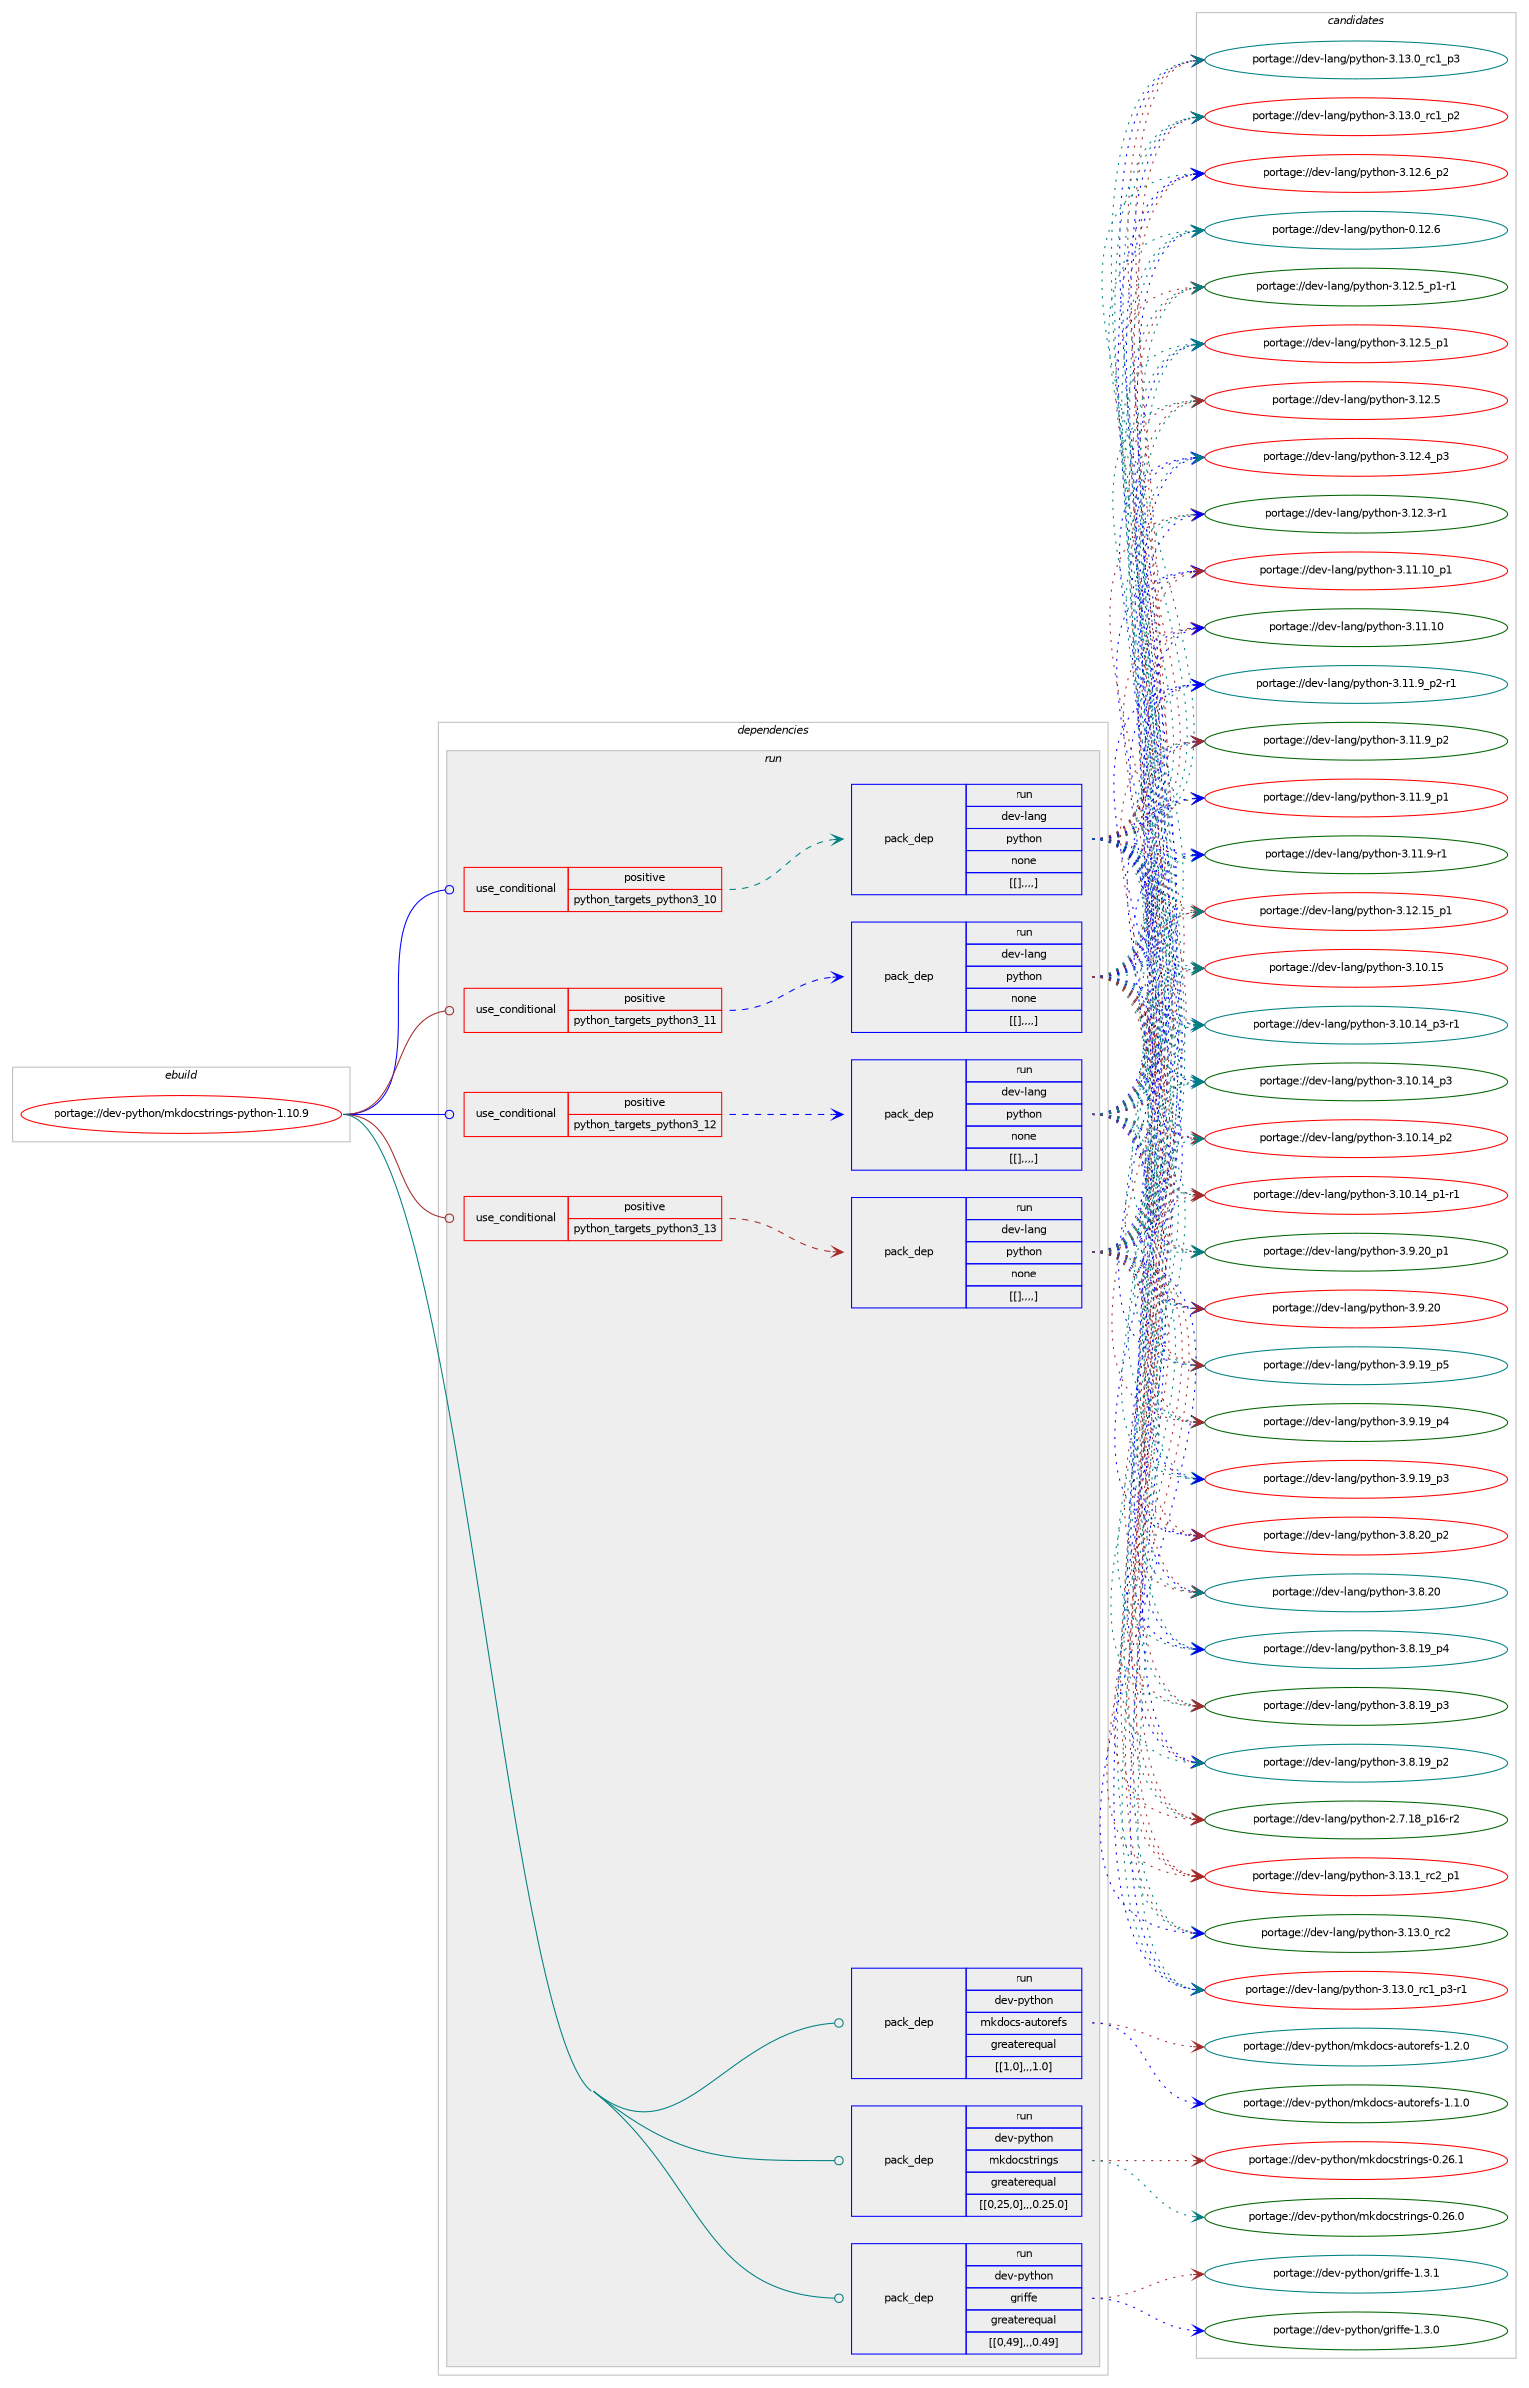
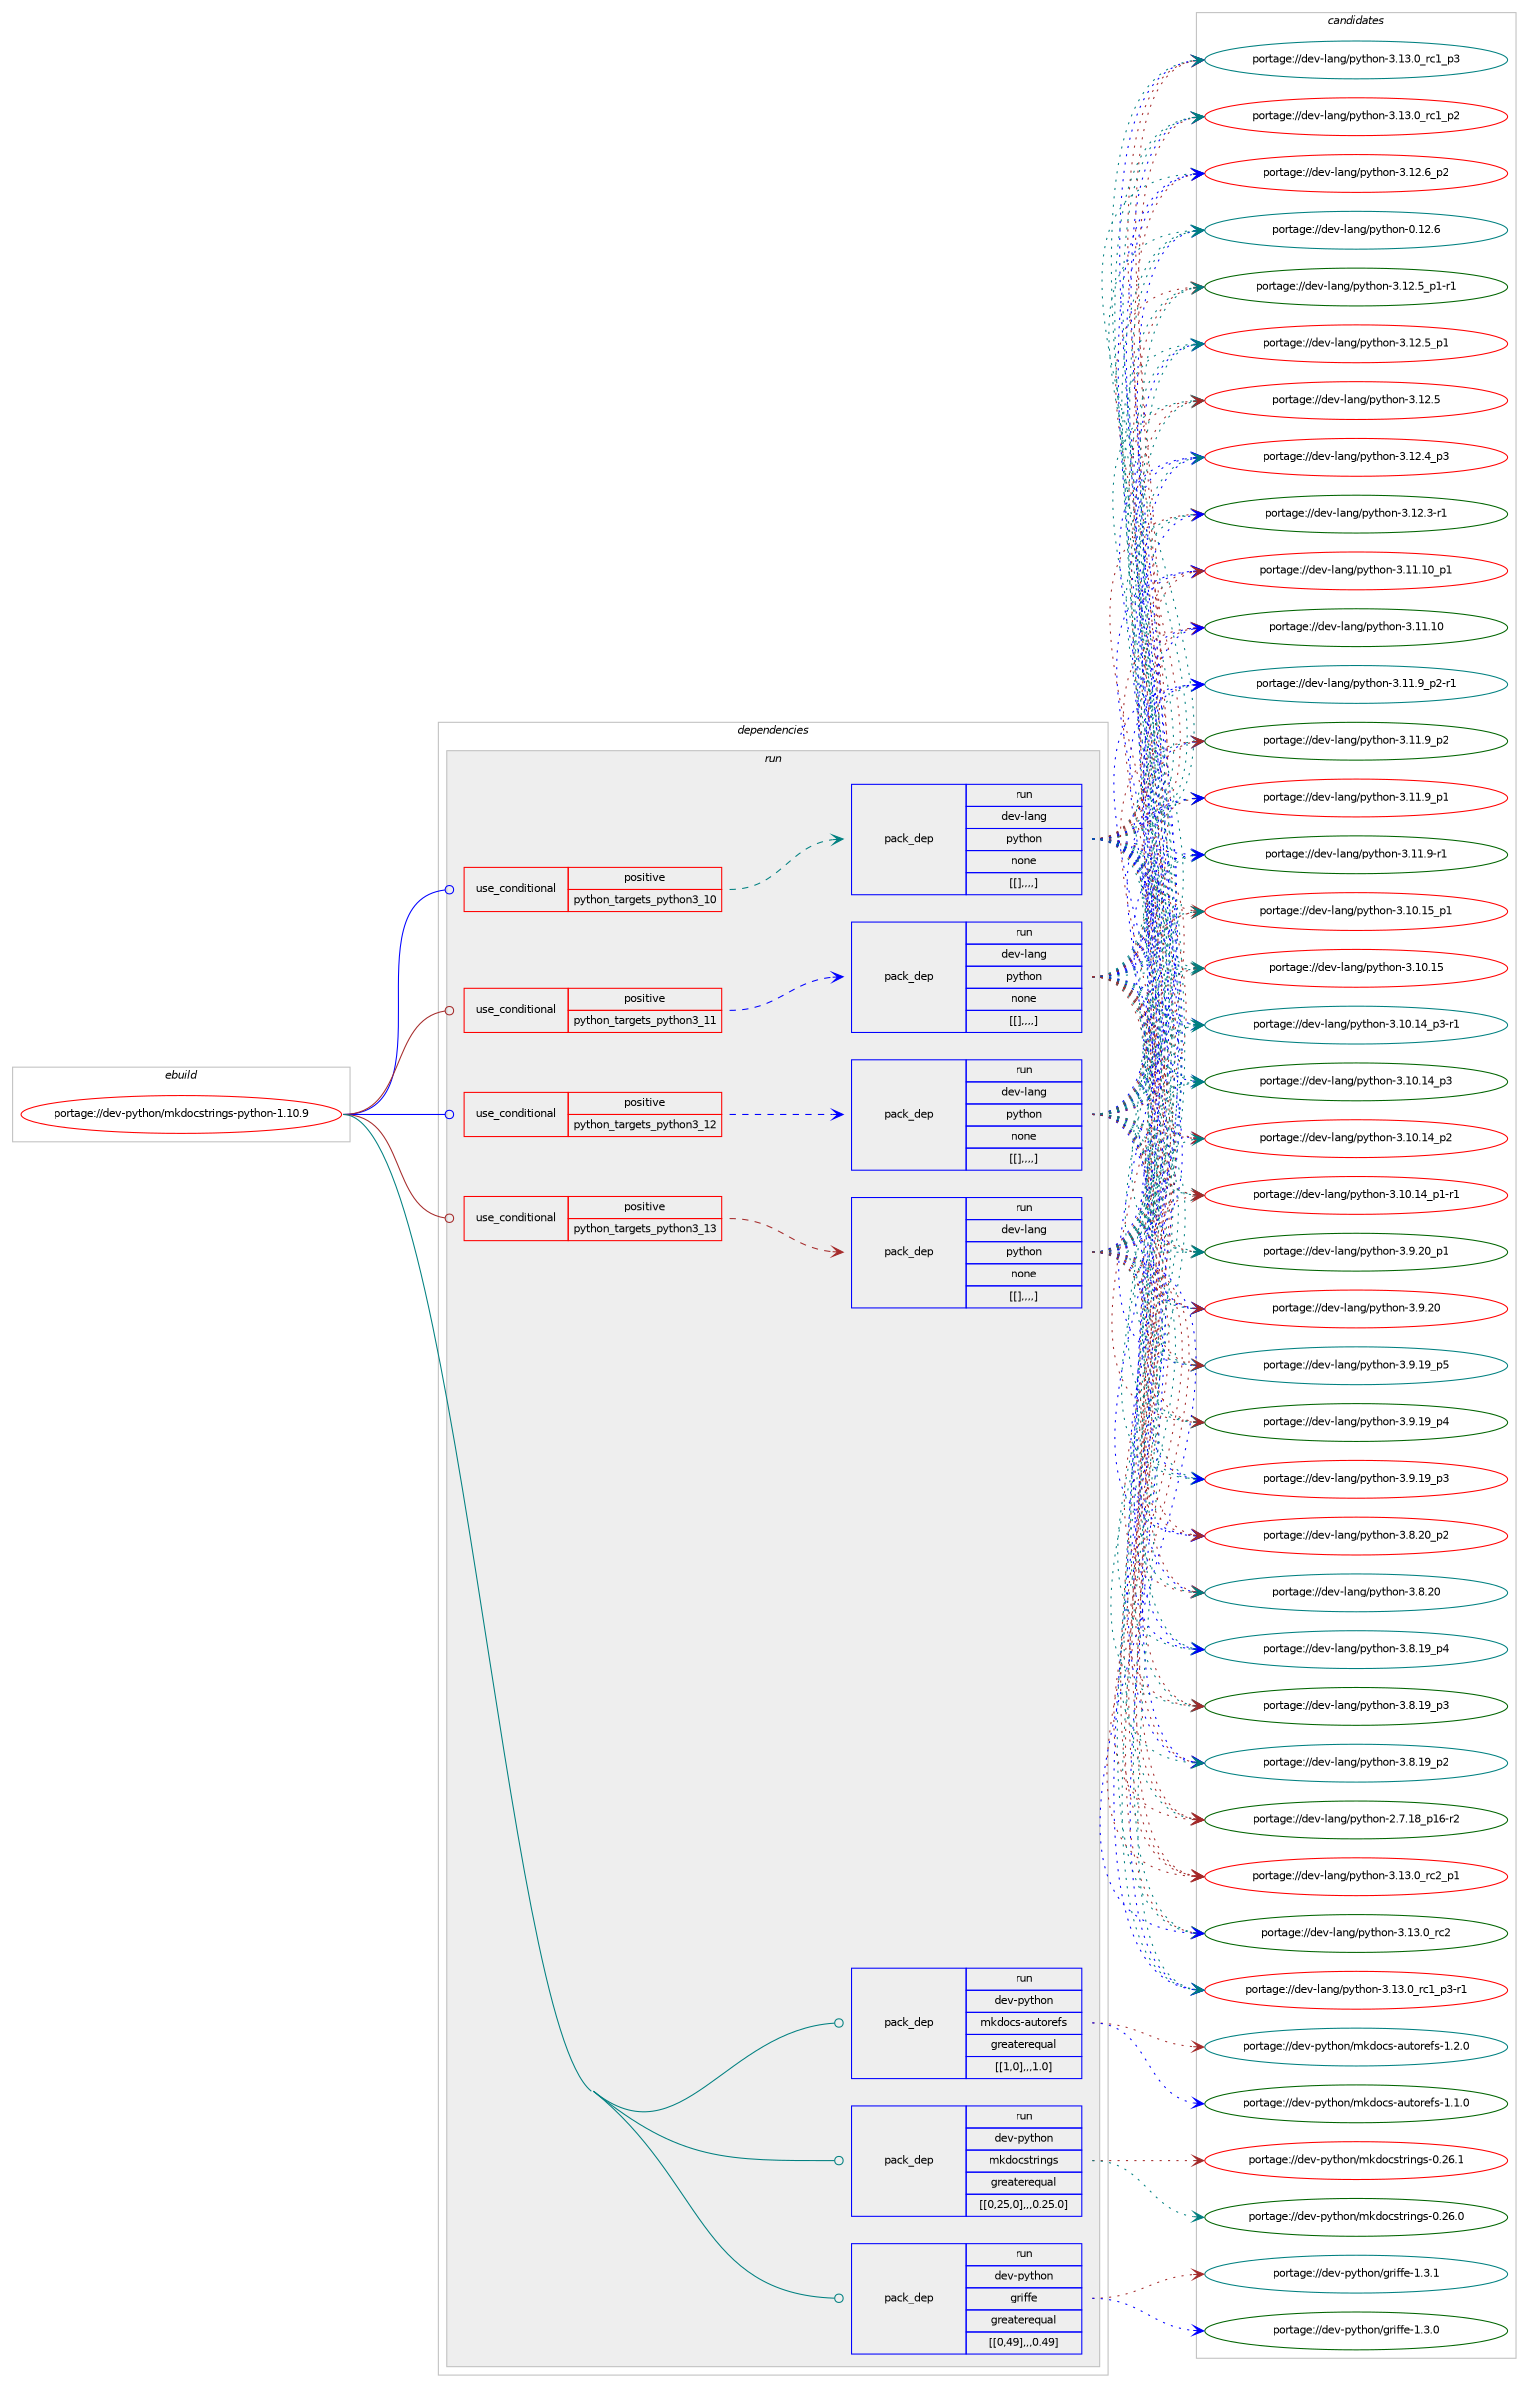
node "portage://dev-lang/python-3.12.15_p1": label "portage://dev-lang/python-3.12.15_p1" -> "portage://dev-lang/python-3.10.15_p1"
node "portage://dev-lang/python-3.13.1_rc2_p1": label "portage://dev-lang/python-3.13.1_rc2_p1" -> "portage://dev-lang/python-3.13.0_rc2_p1"
